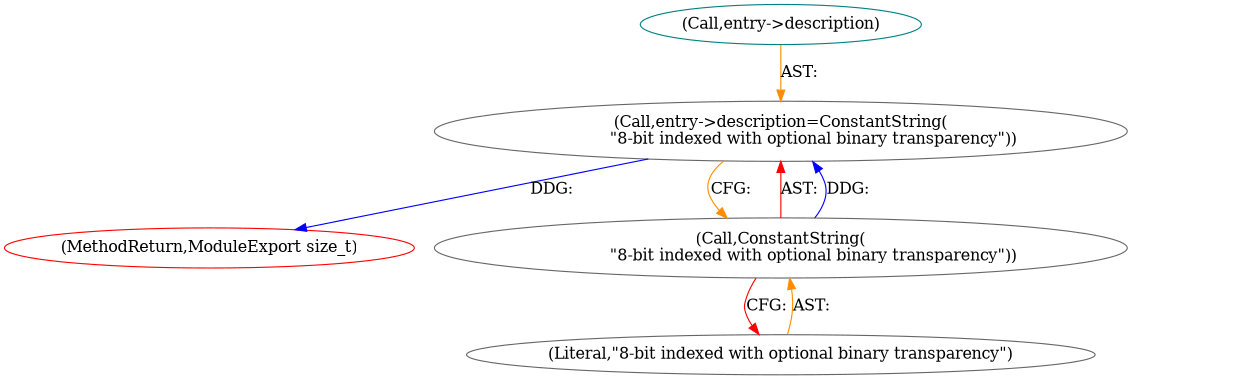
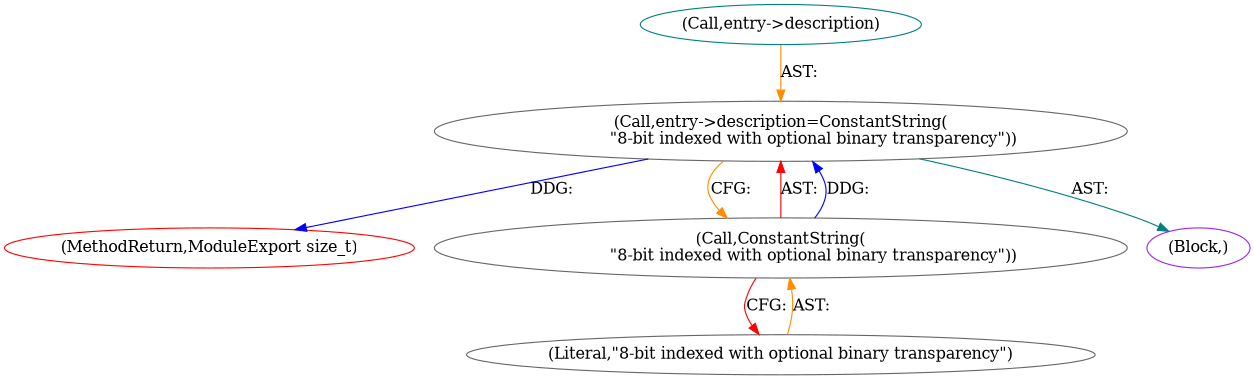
node "(Block,)": added
